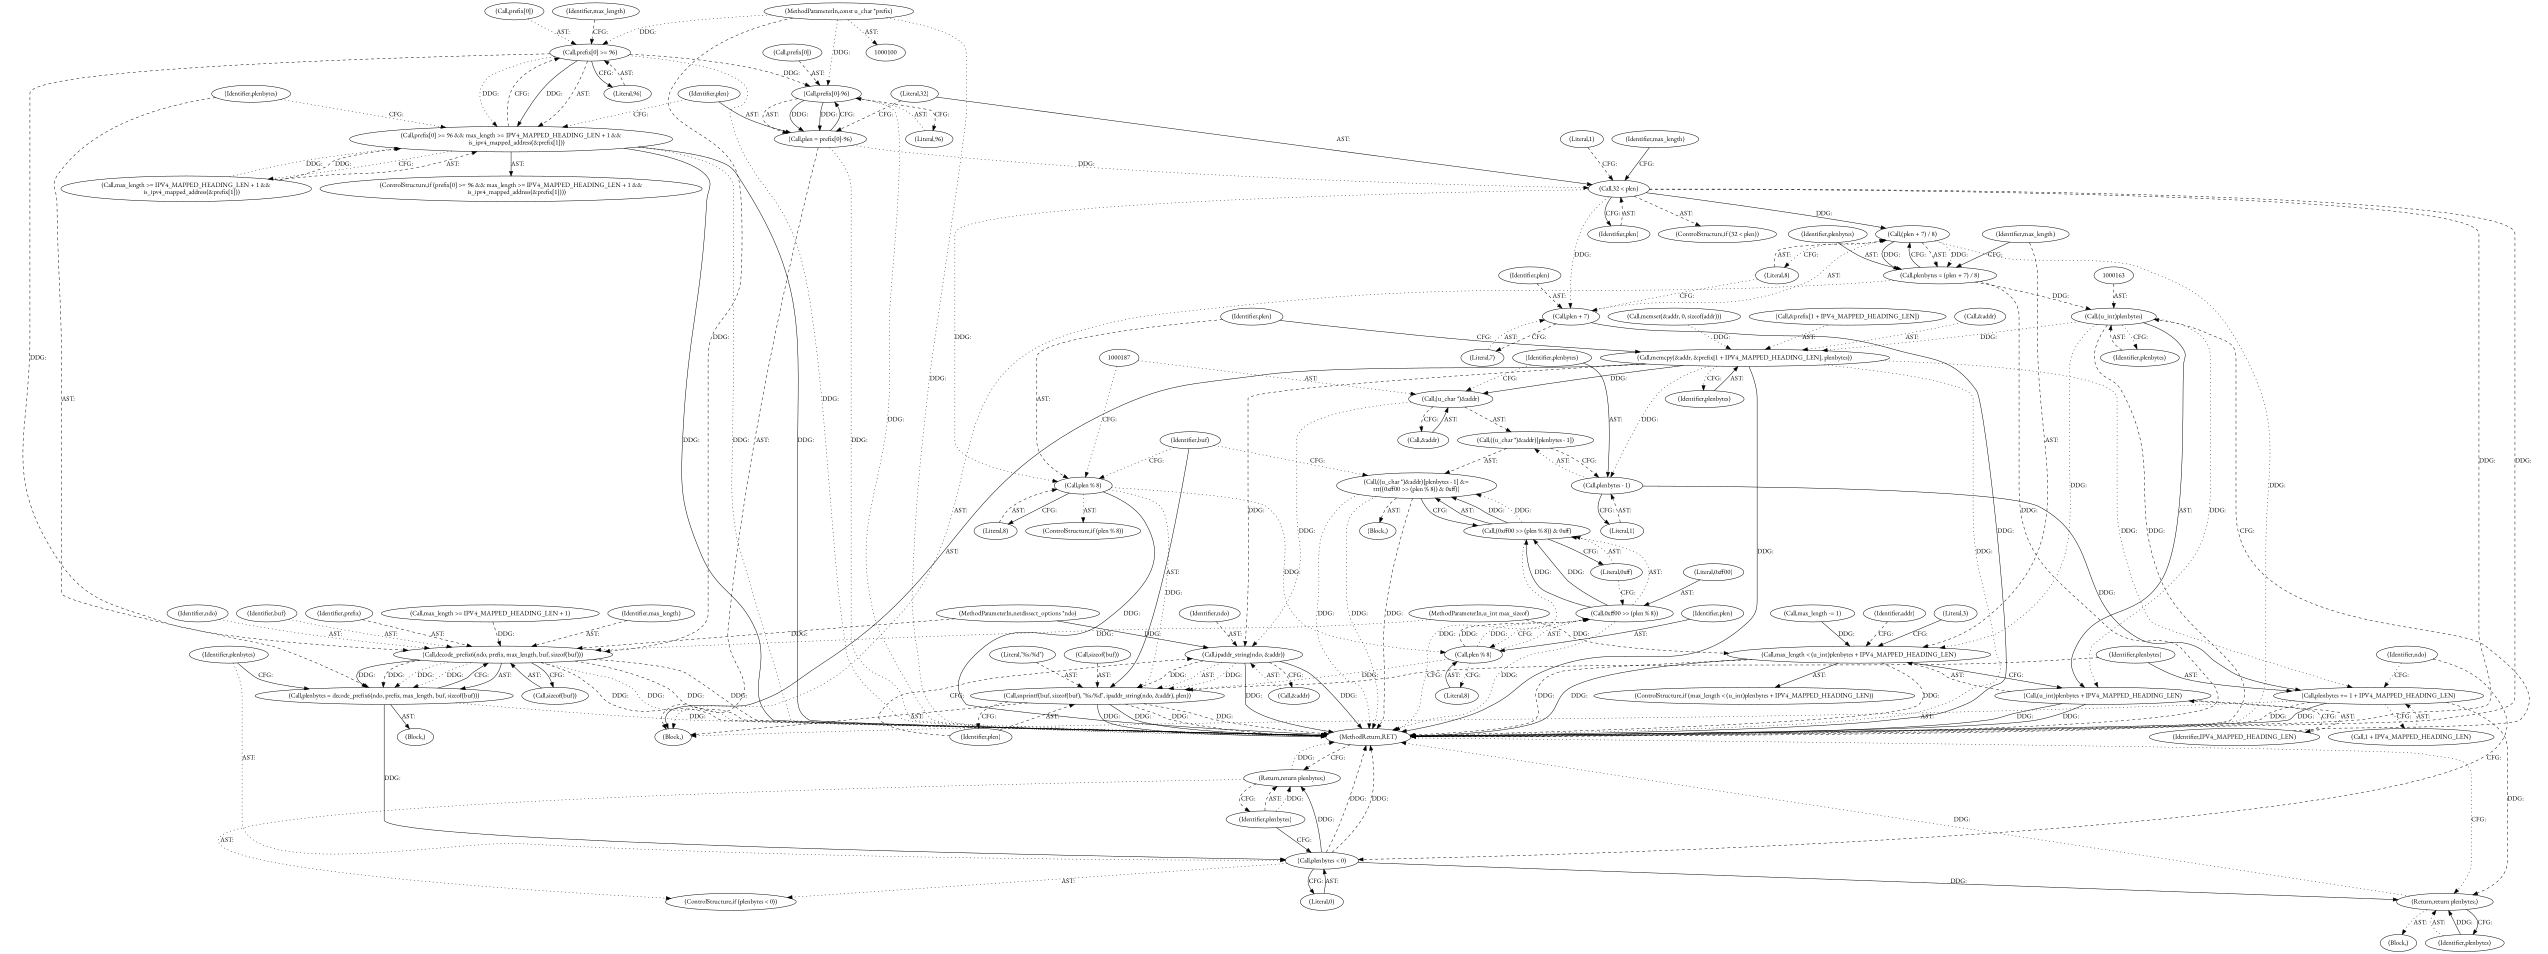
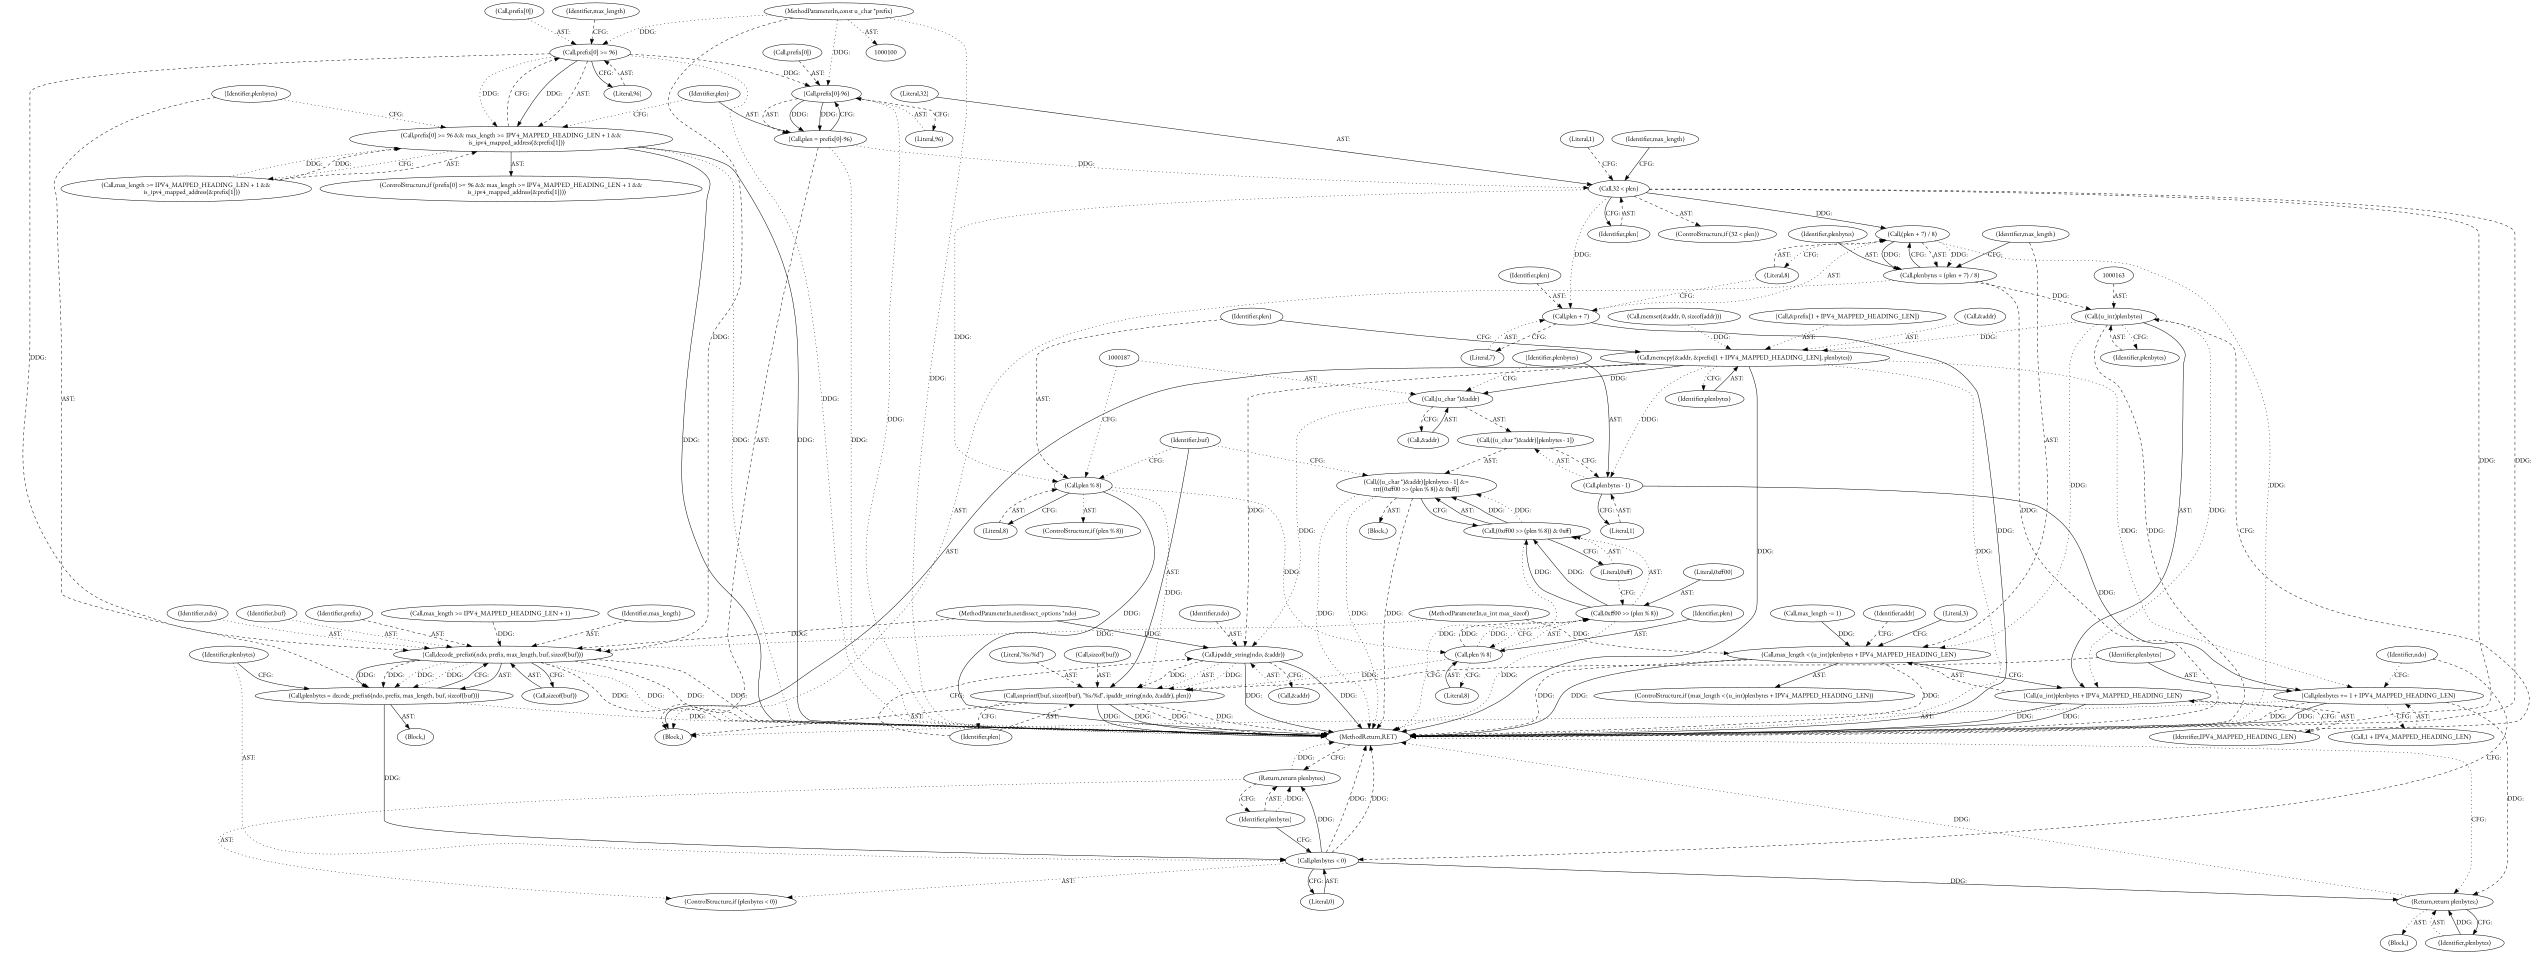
edge "(Literal,32)" -> "(Call,plen = prefix[0]-96)": removed, label "CFG:"
